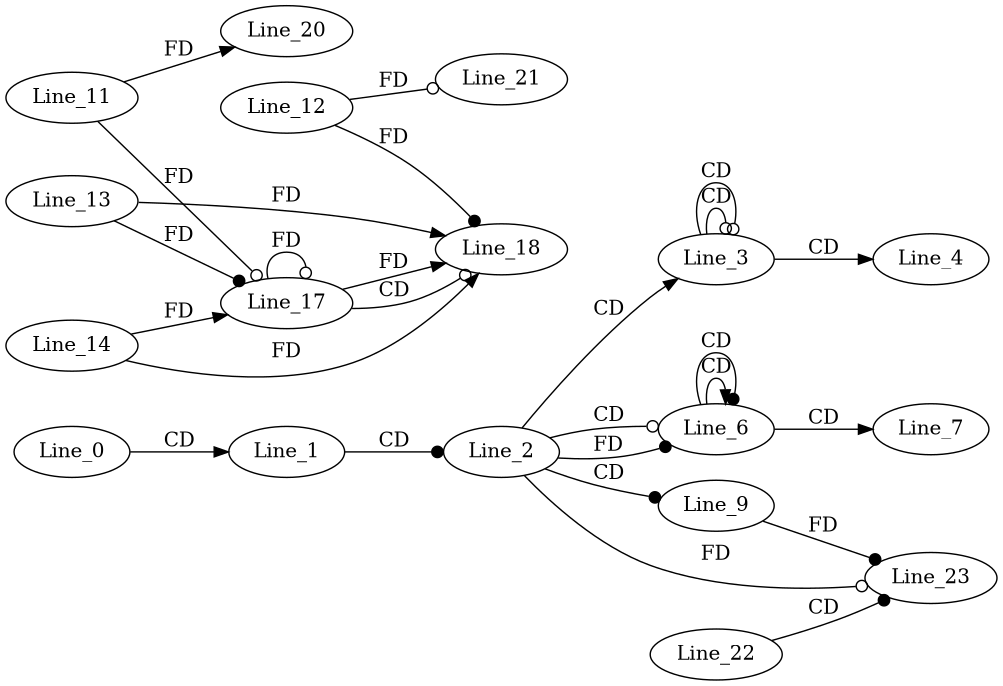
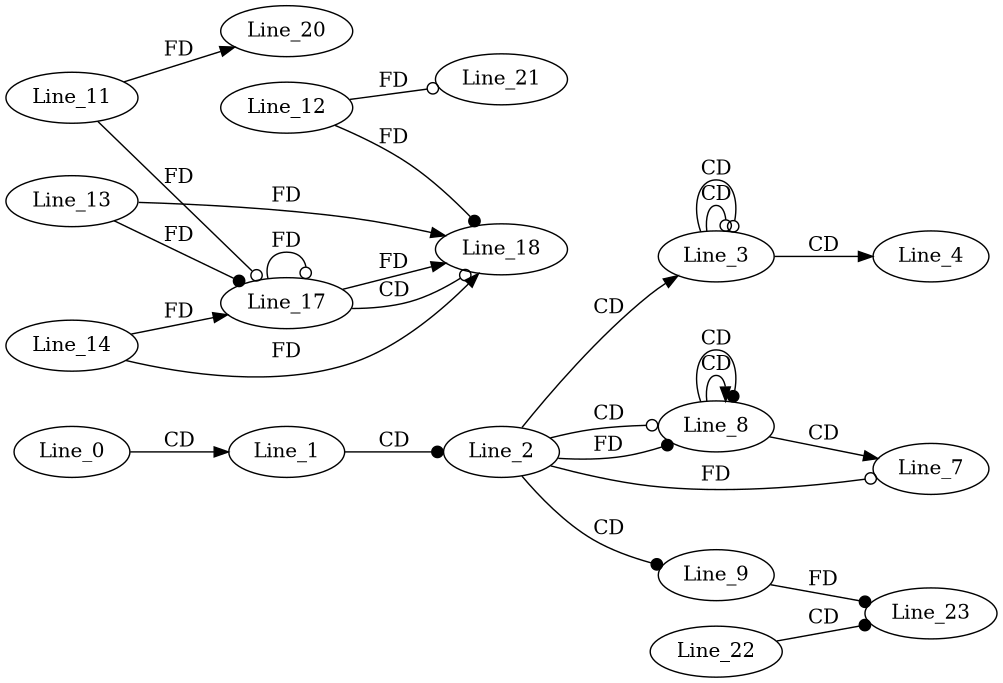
node "Line_6": label "Line_6" -> "Line_8"
edge "Line_2" -> "Line_23": now "Line_2" -> "Line_7"
